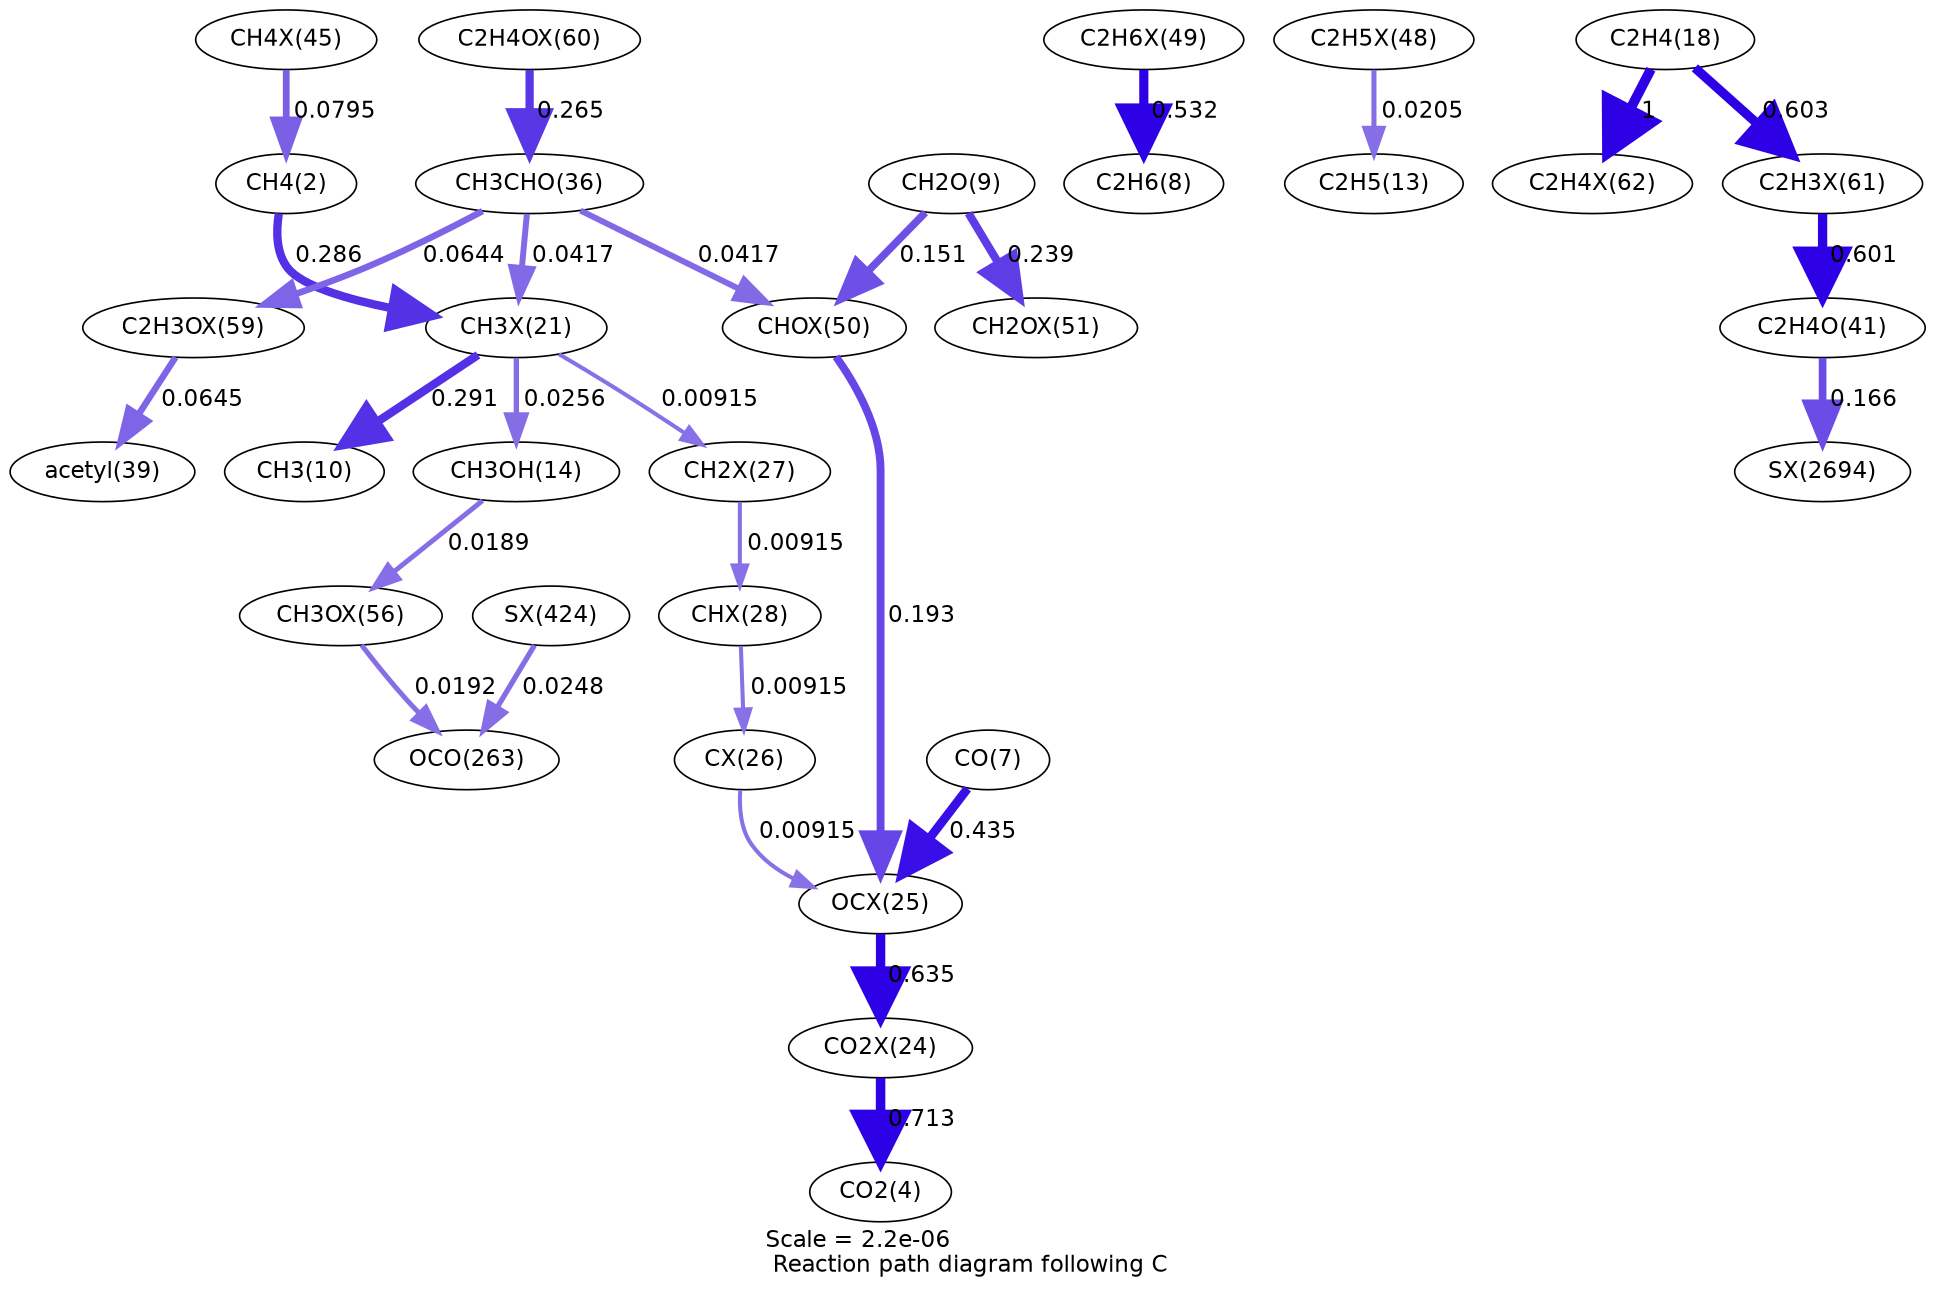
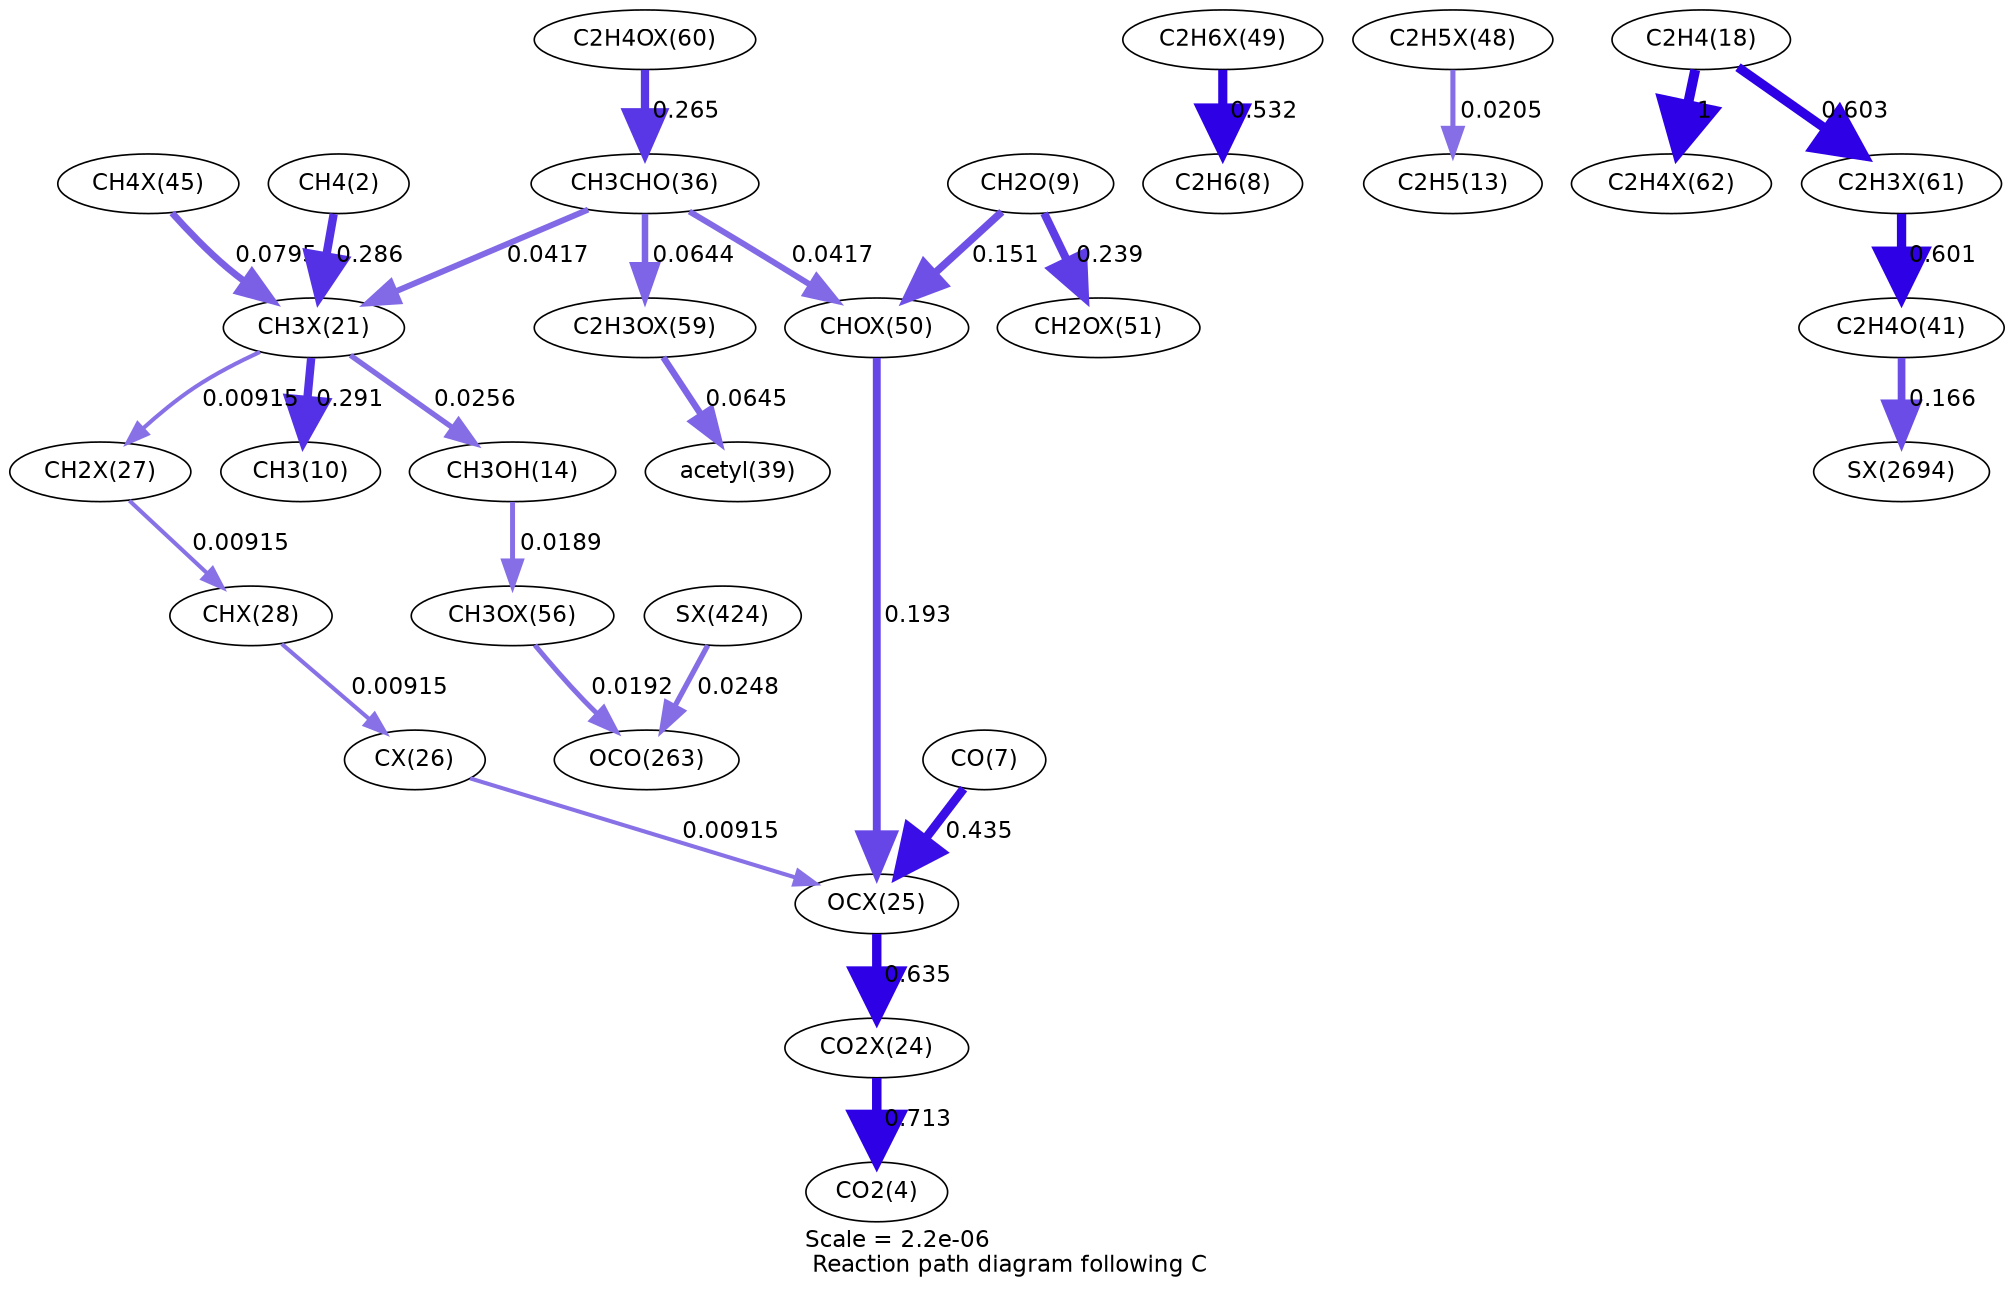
edge "CH4X(45)" -> "CH4(2)": now "CH4X(45)" -> "CH3X(21)"
